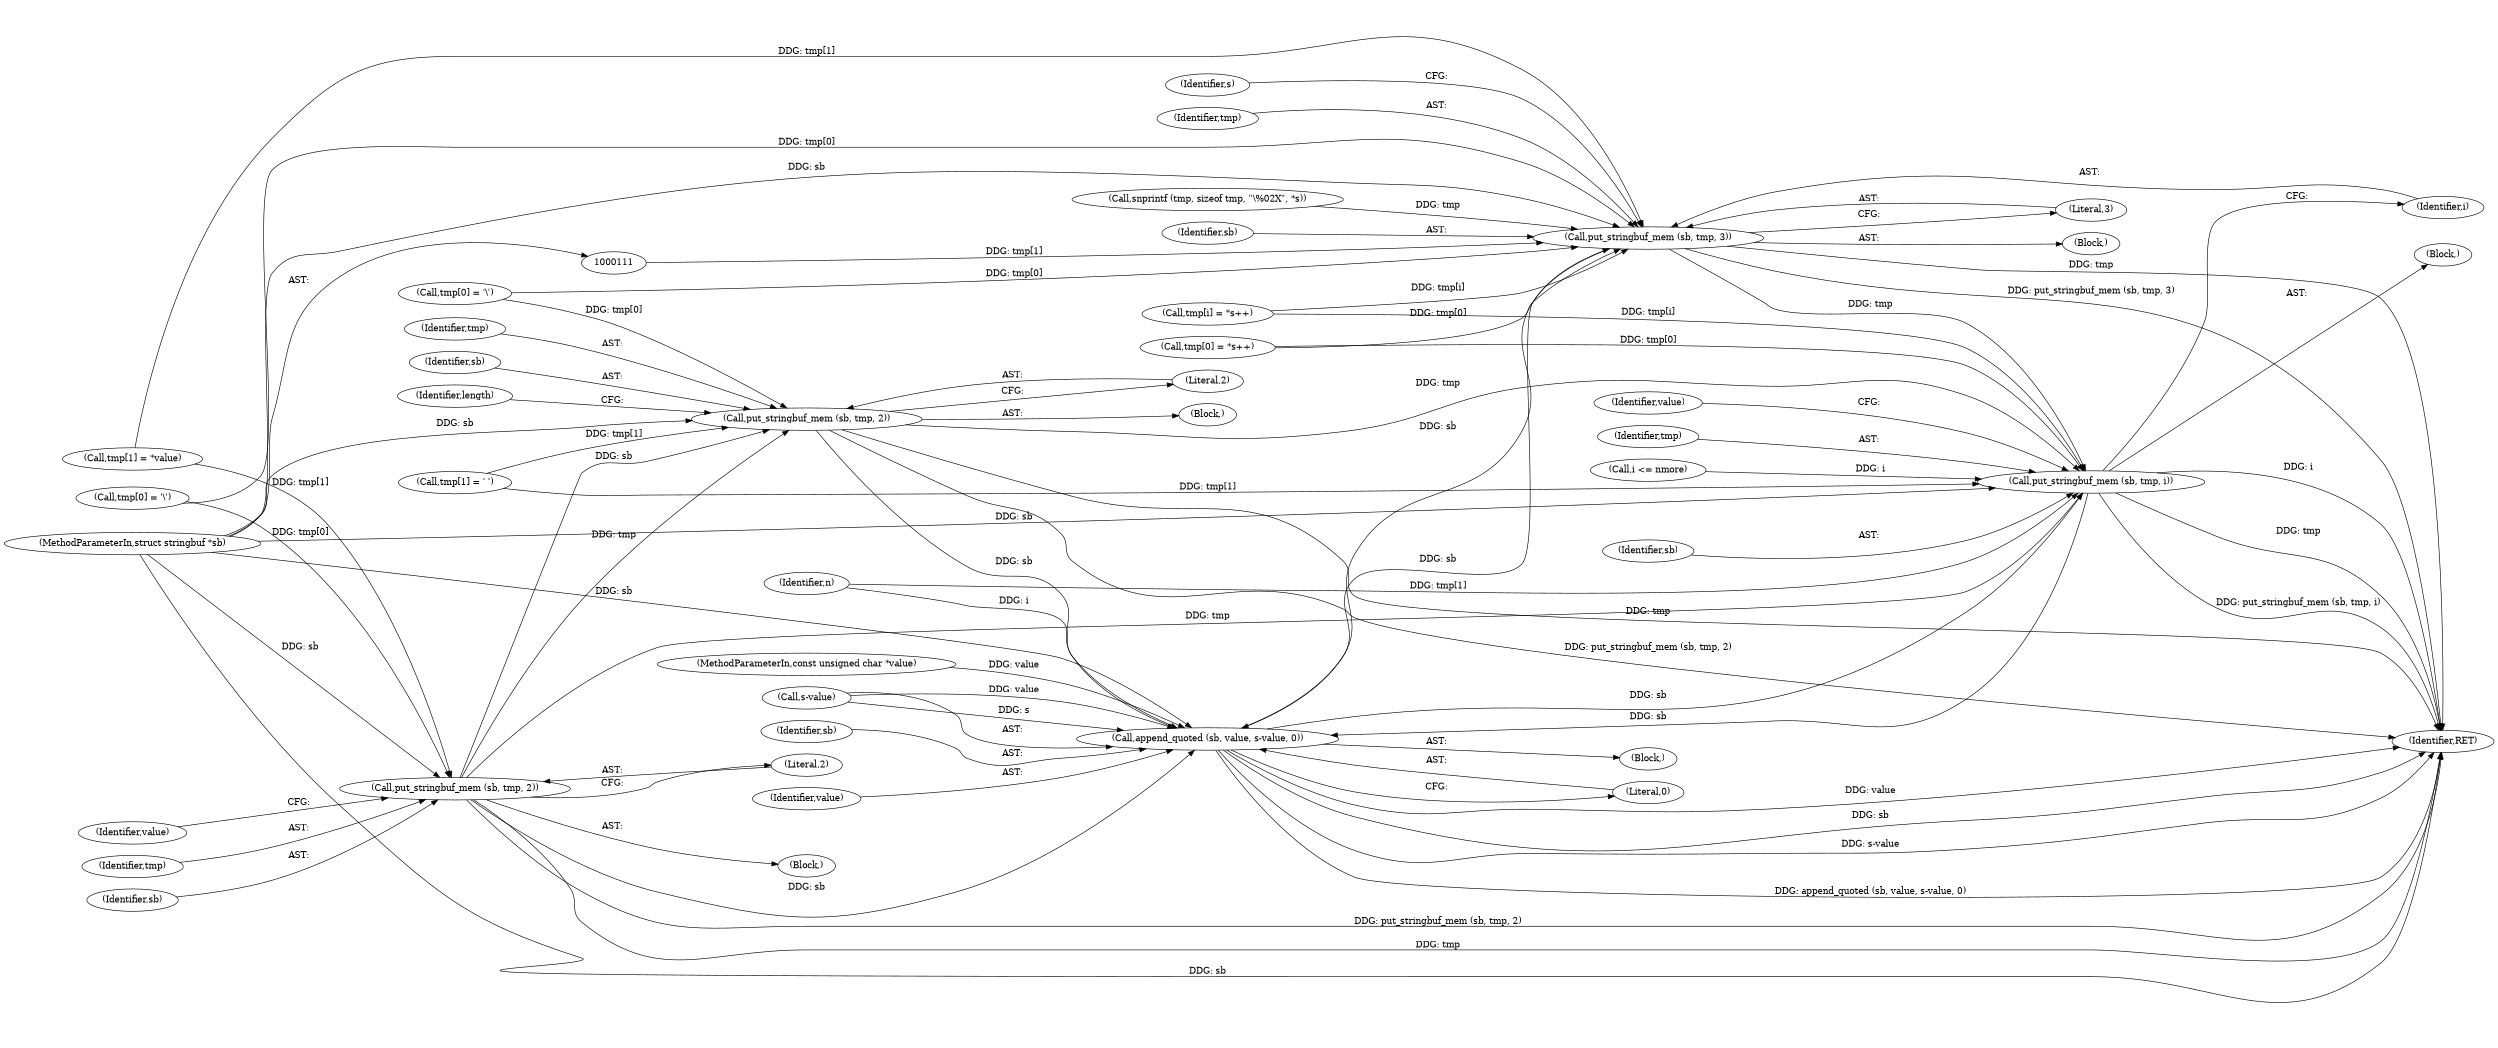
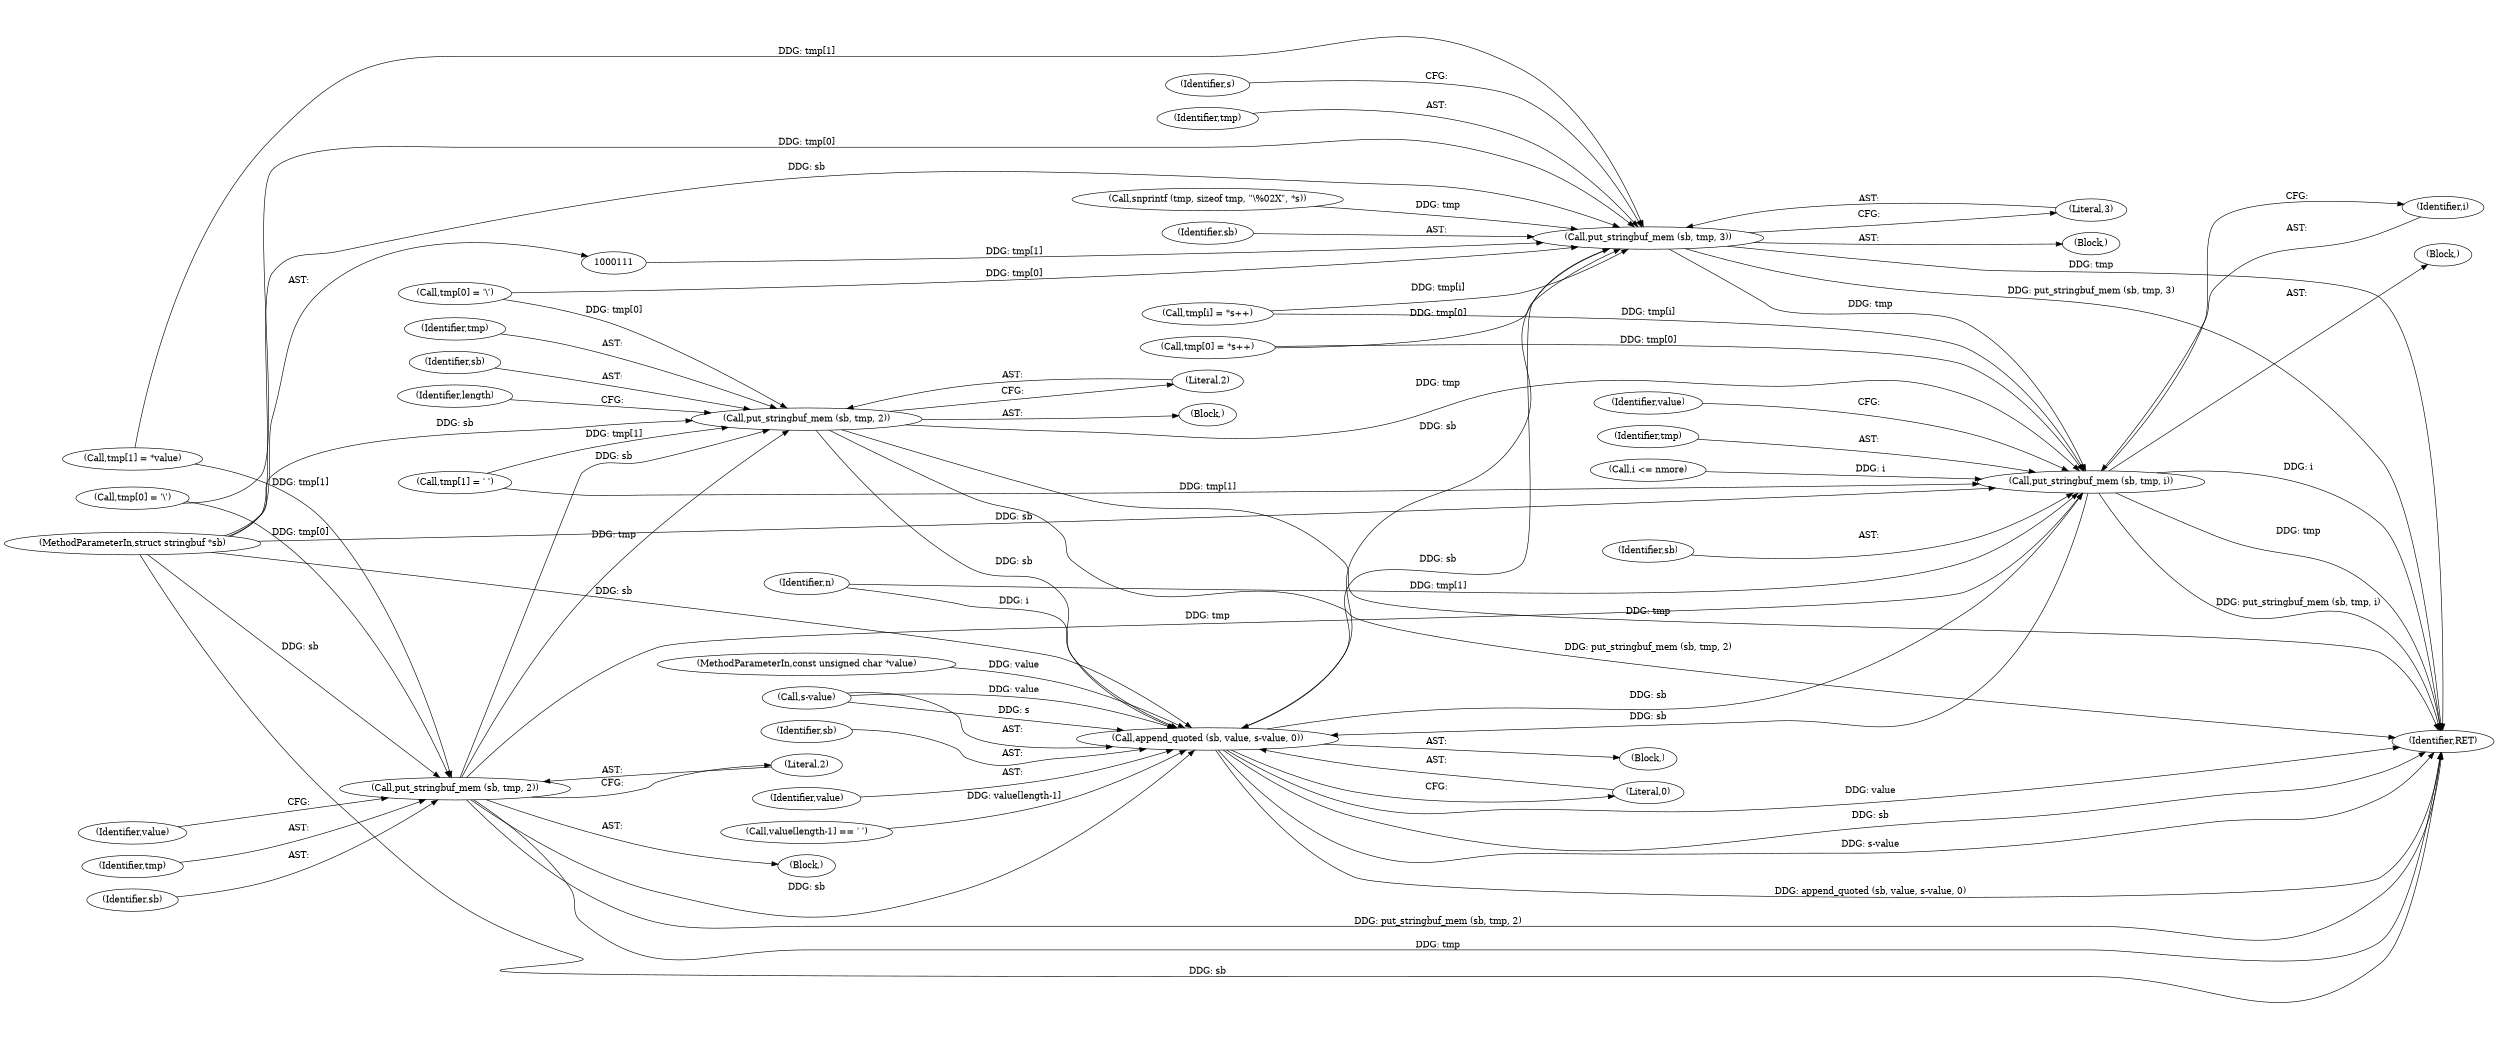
edge "(Identifier,i)" -> "(Call,put_stringbuf_mem (sb, tmp, 3))": now "(Identifier,i)" -> "(Call,put_stringbuf_mem (sb, tmp, i))"
node "(Call,value[length-1] == ' ')": added
